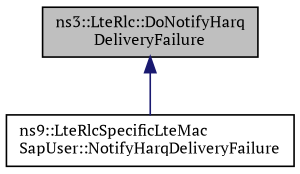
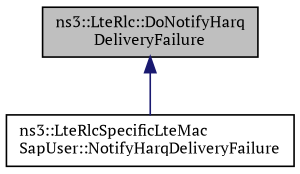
node "ns9::LteRlcSpecificLteMac SapUser::NotifyHarqDeliveryFailure": label "ns9::LteRlcSpecificLteMac SapUser::NotifyHarqDeliveryFailure" -> "ns3::LteRlcSpecificLteMac SapUser::NotifyHarqDeliveryFailure"
